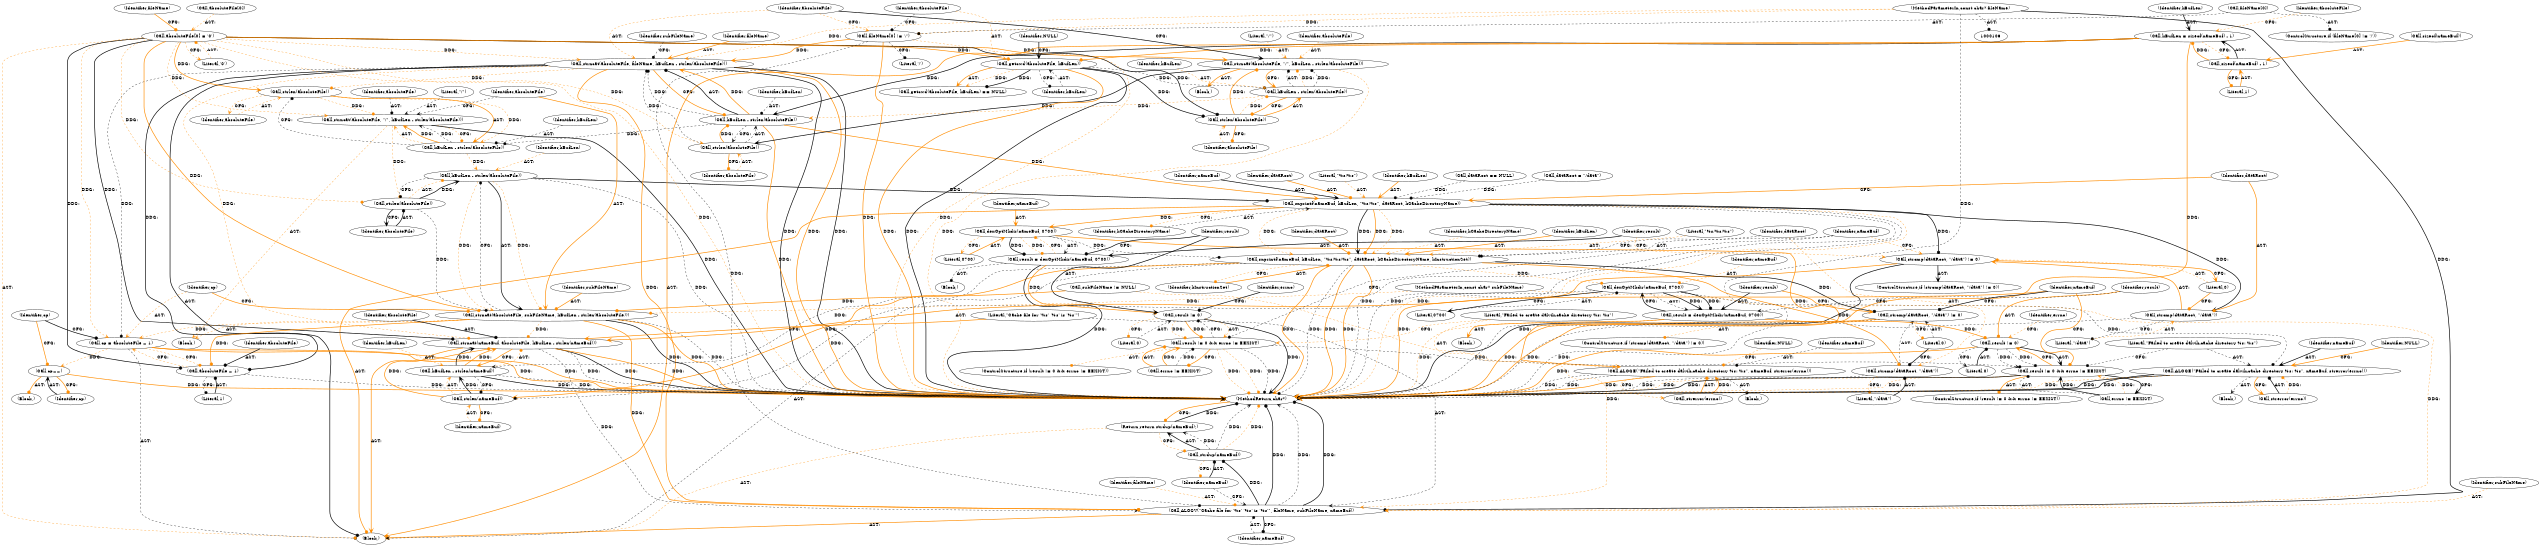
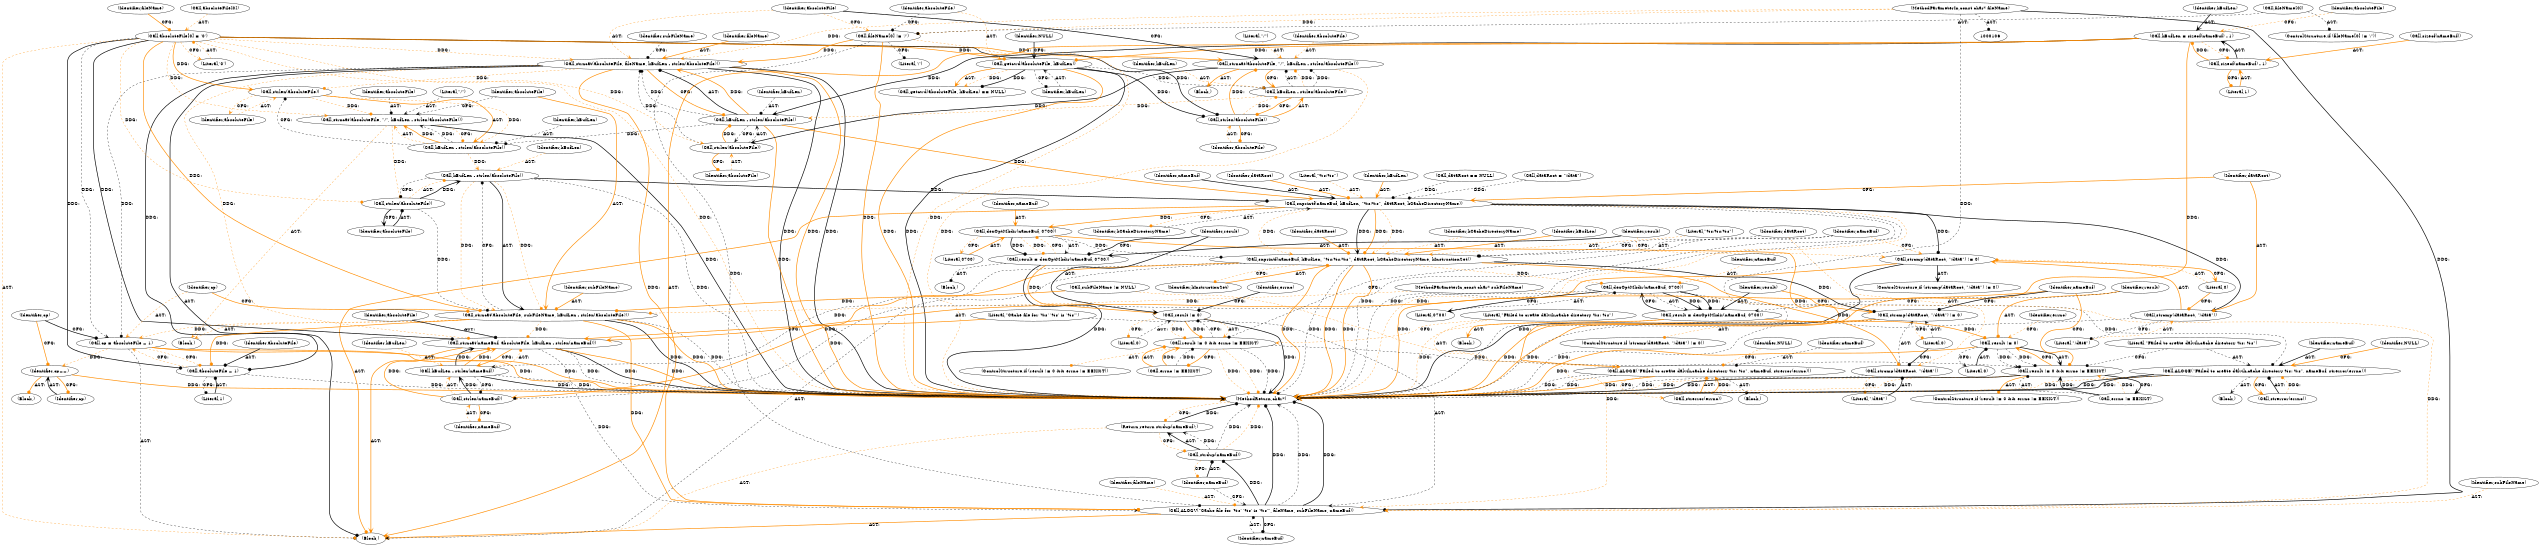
edge "(Call,absoluteFile[0] = '0')" -> "(Call,cp = absoluteFile + 1)": color darkorange -> black
node "(Call,cp++)": label "(Call,cp++)" -> "(Identifier,cp++)"
edge "(MethodReturn,char*)" -> "(Return,return strdup(nameBuf);)": style bold -> dashed
